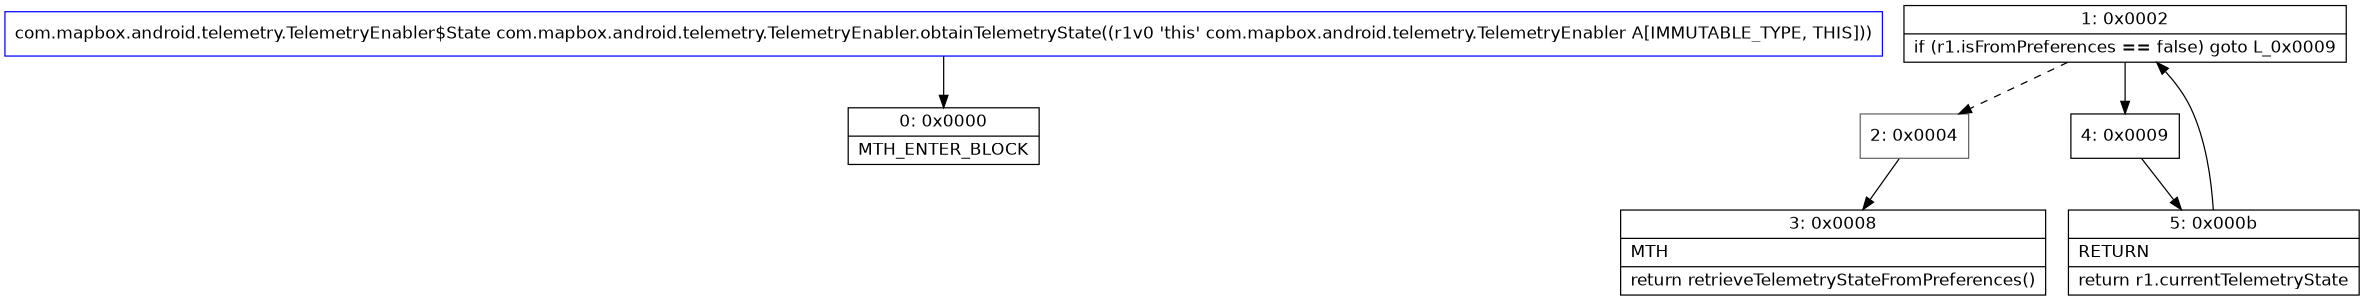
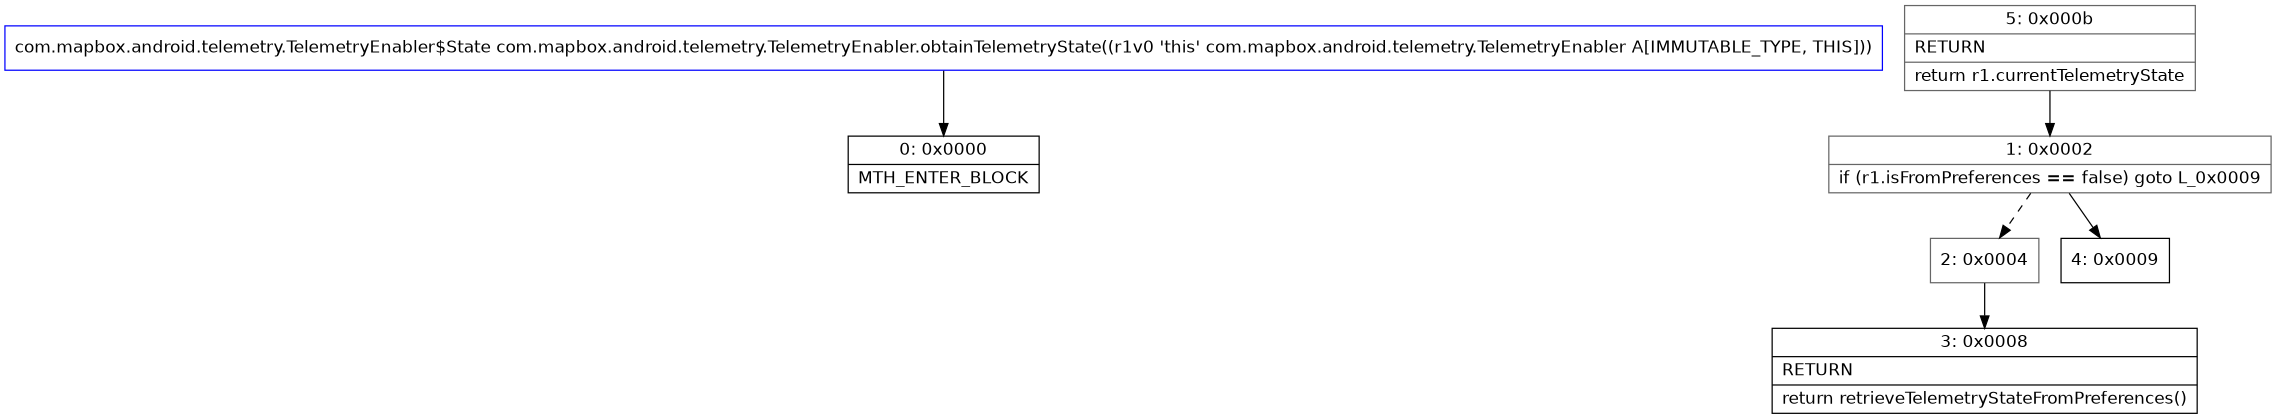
node "1: 0x0002": color black -> gray40
edge "4: 0x0009" -> "5: 0x000b": removed
node "3: 0x0008": text "MTH" -> "RETURN"
node "5: 0x000b": color black -> gray40
